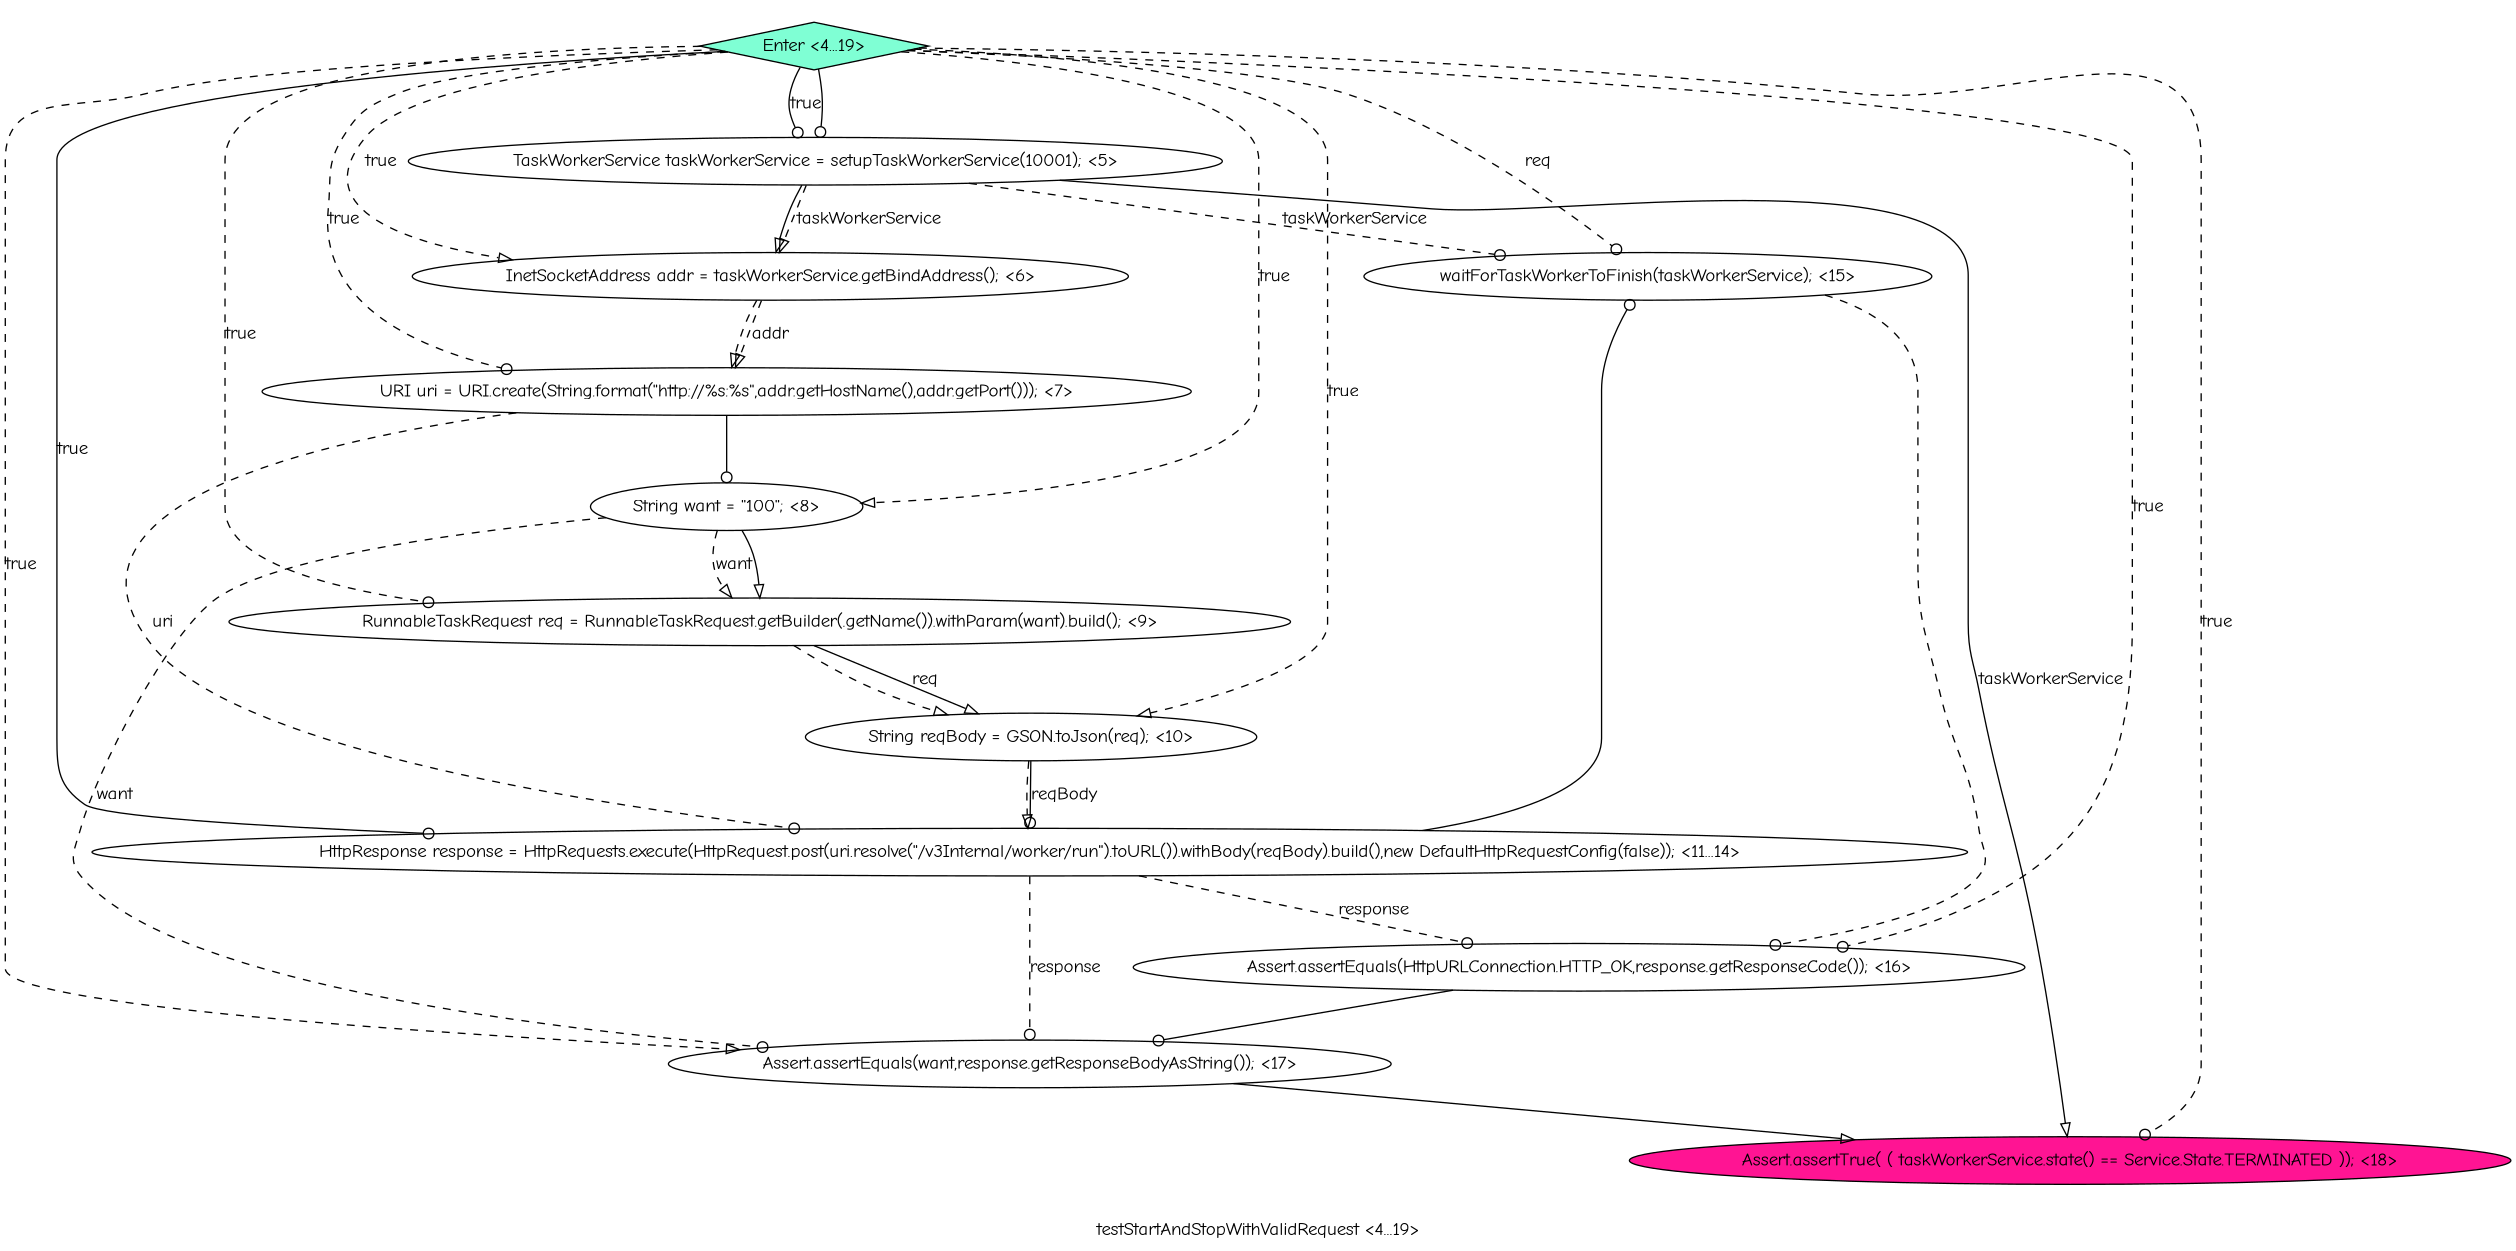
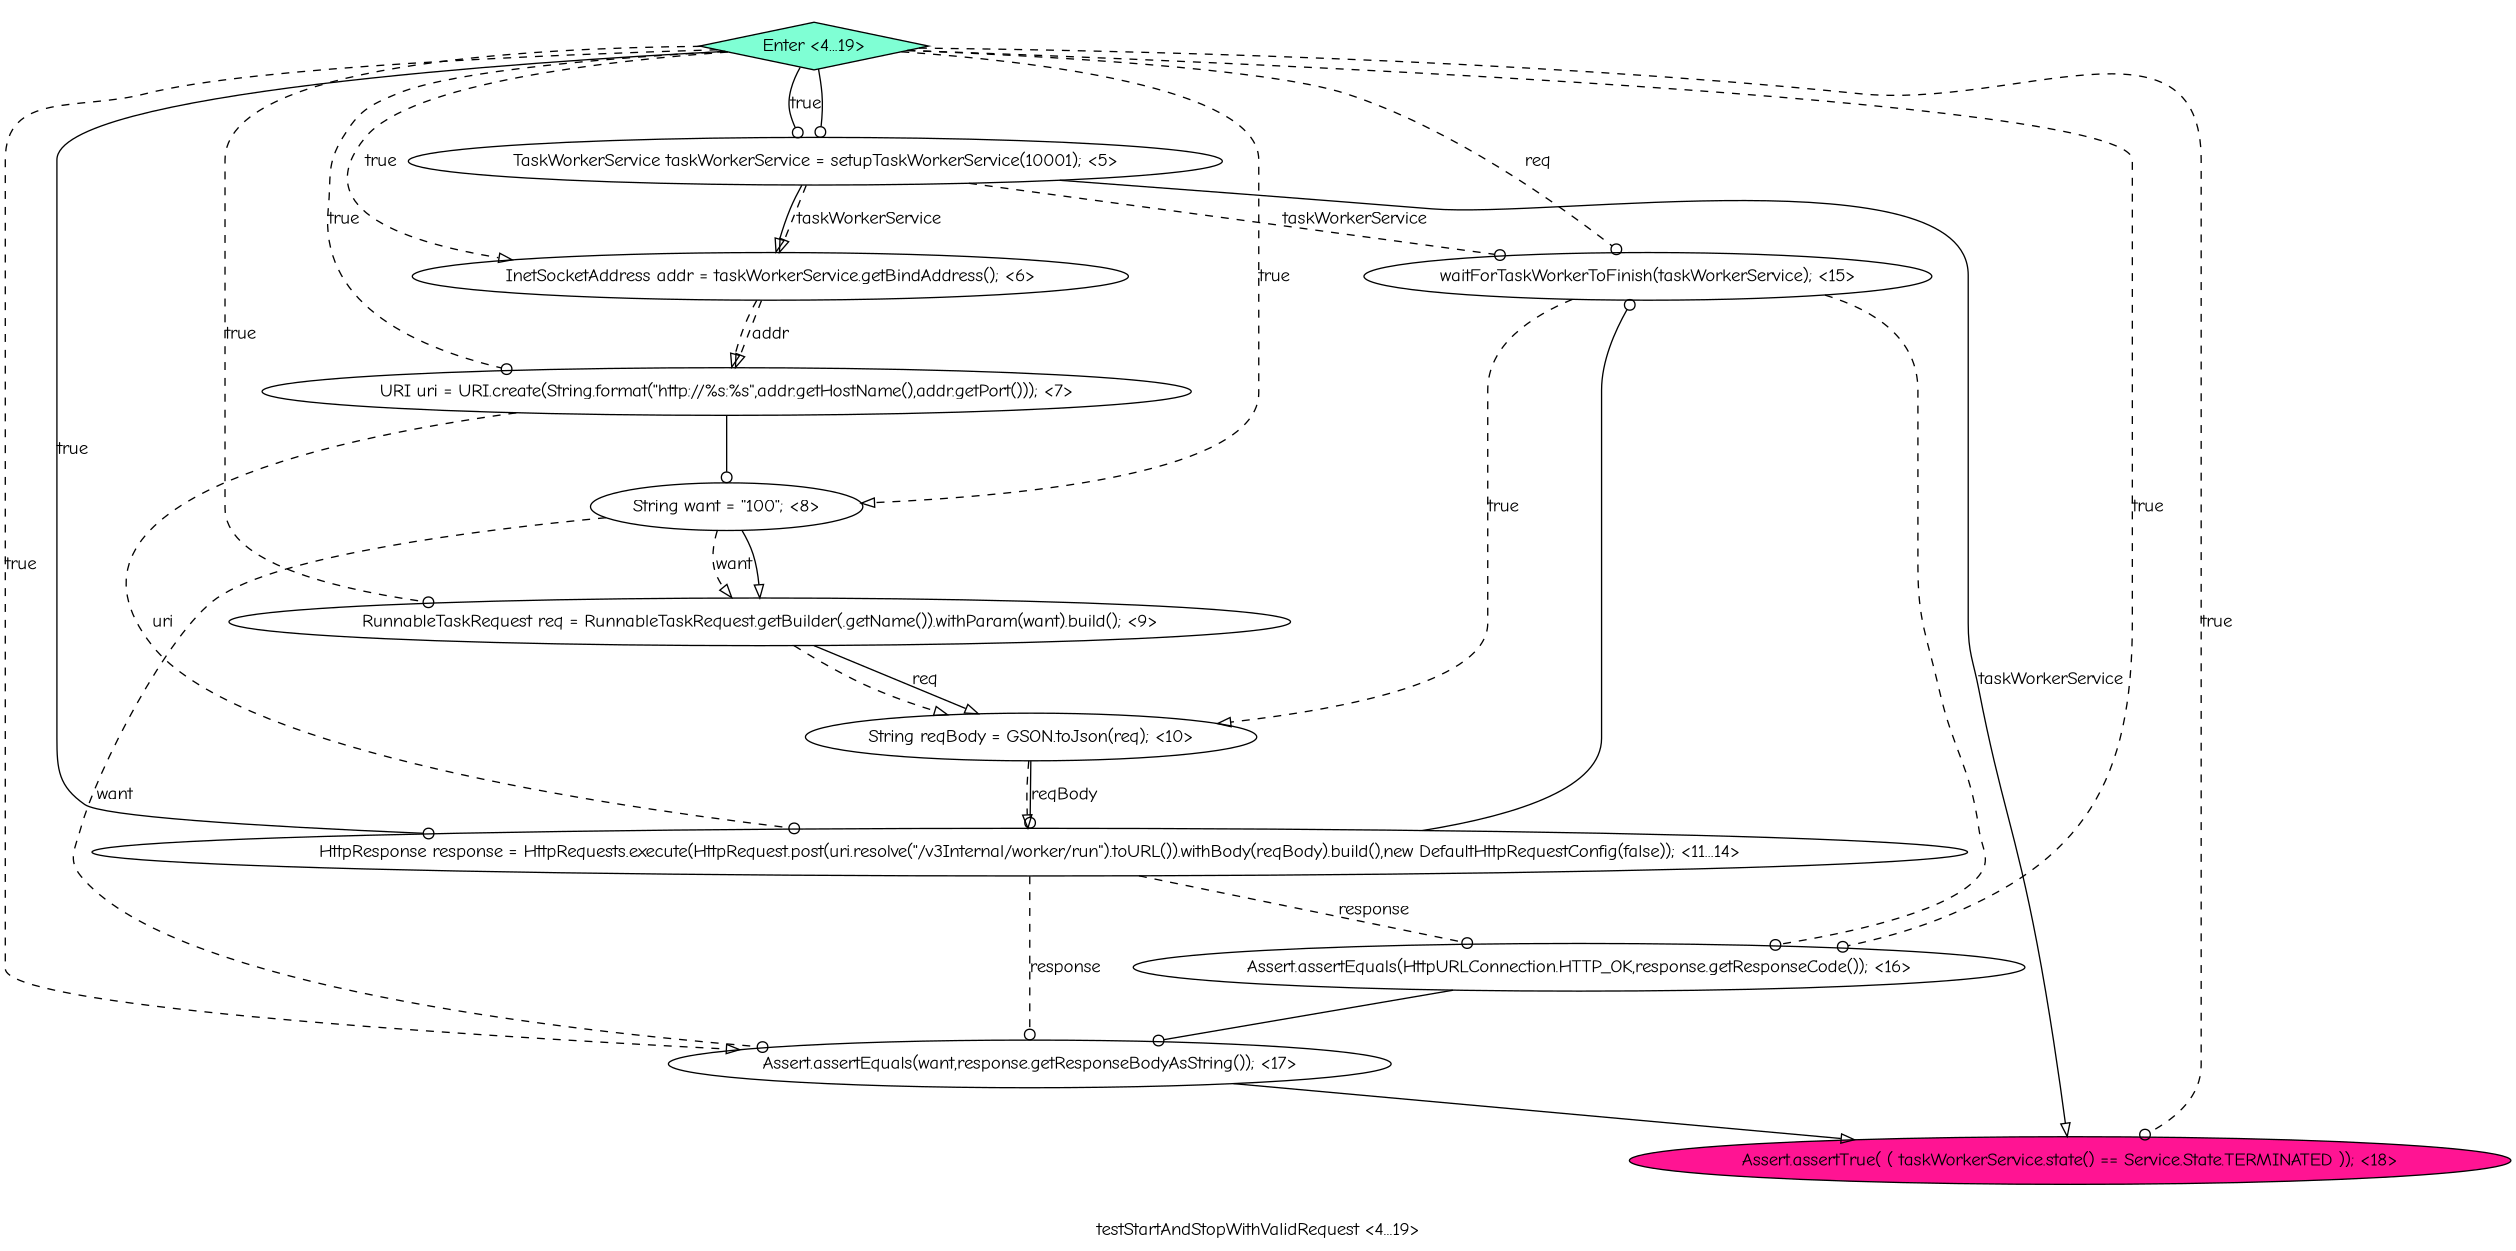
edge "Enter <4...19>" -> "String reqBody = GSON.toJson(req); <10>": now "waitForTaskWorkerToFinish(taskWorkerService); <15>" -> "String reqBody = GSON.toJson(req); <10>"
